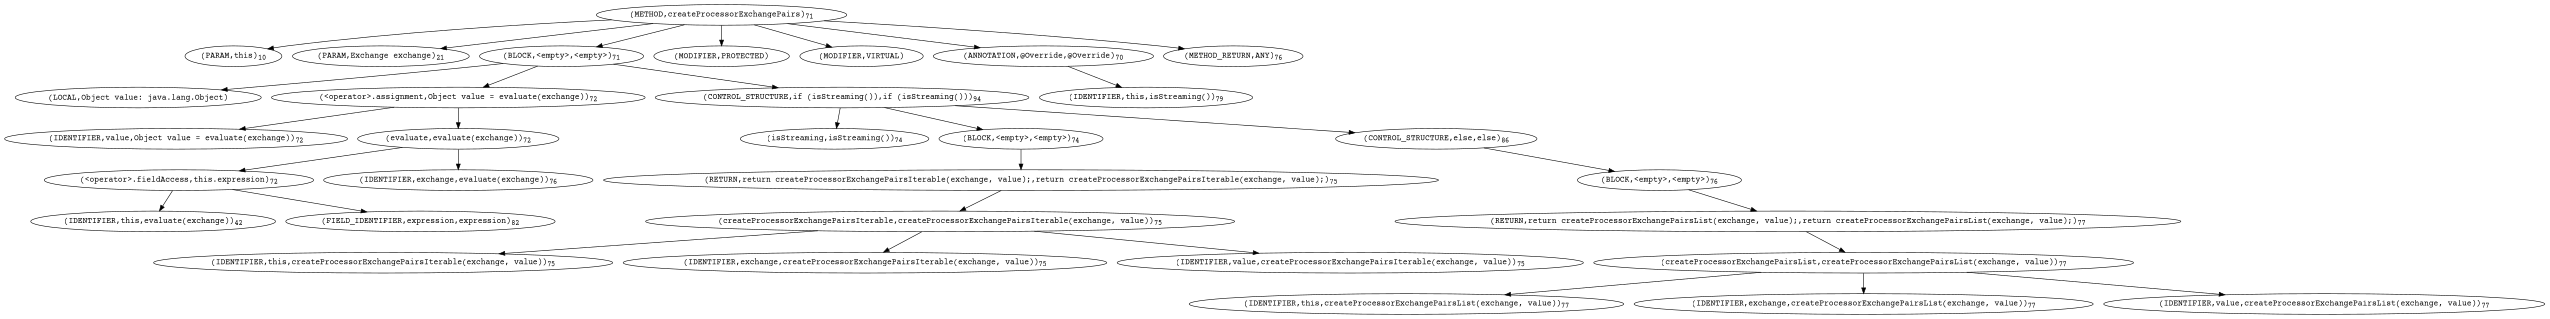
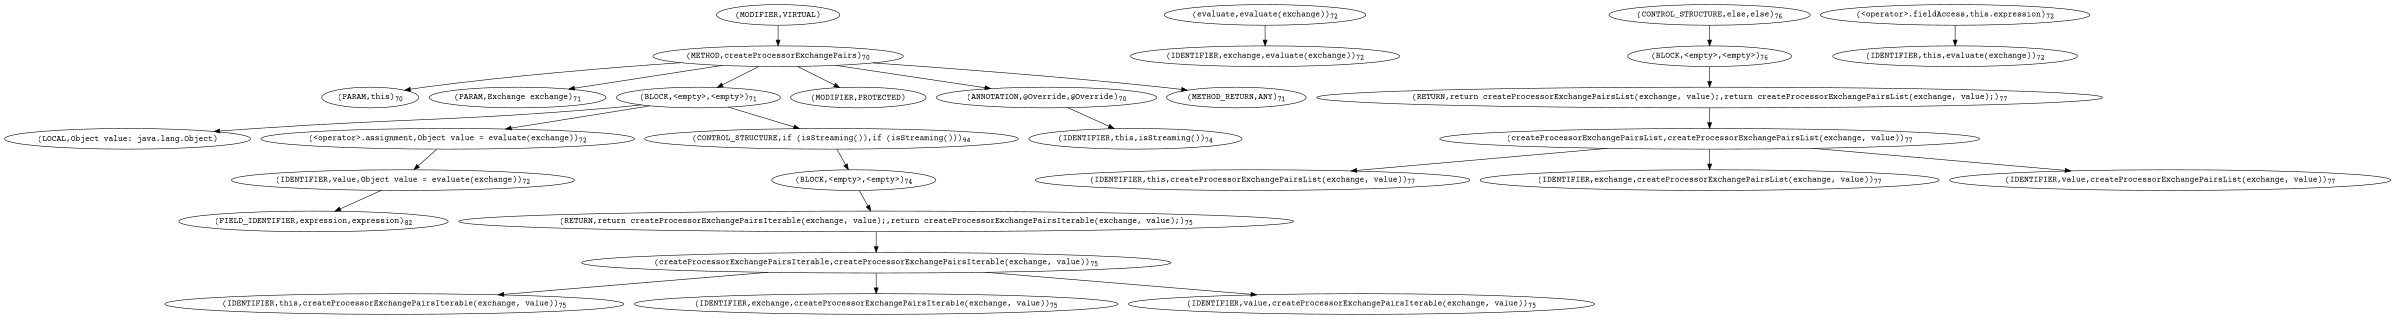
node "(METHOD,createProcessorExchangePairs)": text "71" -> "70"
edge "(METHOD,createProcessorExchangePairs)" -> "(MODIFIER,VIRTUAL)": reversed
node "(PARAM,this)": text "10" -> "70"
node "(PARAM,Exchange exchange)": text "21" -> "71"
node "(METHOD_RETURN,ANY)": text "76" -> "71"
node "(IDENTIFIER,this,isStreaming())": text "79" -> "74"
edge "(<operator>.assignment,Object value = evaluate(exchange))" -> "(evaluate,evaluate(exchange))": removed
edge "(CONTROL_STRUCTURE,if (isStreaming()),if (isStreaming()))" -> "(CONTROL_STRUCTURE,else,else)": removed
node "(CONTROL_STRUCTURE,else,else)": text "86" -> "76"
node "(isStreaming,isStreaming())": removed
edge "(evaluate,evaluate(exchange))" -> "(<operator>.fieldAccess,this.expression)": removed
node "(IDENTIFIER,exchange,evaluate(exchange))": text "76" -> "72"
edge "(<operator>.fieldAccess,this.expression)" -> "(FIELD_IDENTIFIER,expression,expression)": now "(IDENTIFIER,value,Object value = evaluate(exchange))" -> "(FIELD_IDENTIFIER,expression,expression)"
node "(IDENTIFIER,this,evaluate(exchange))": text "42" -> "72"
